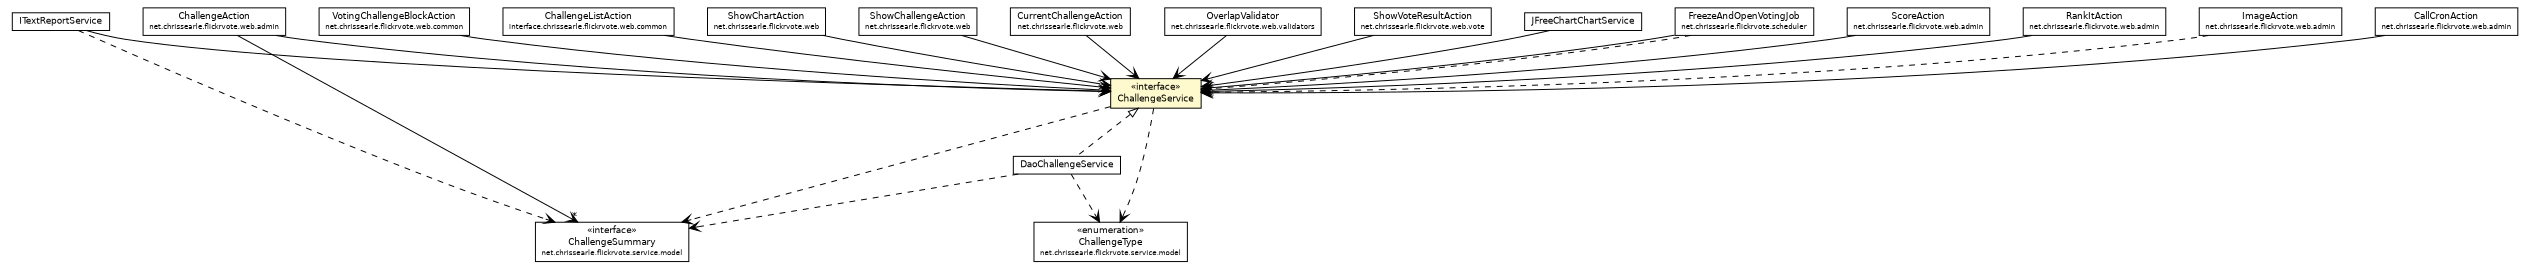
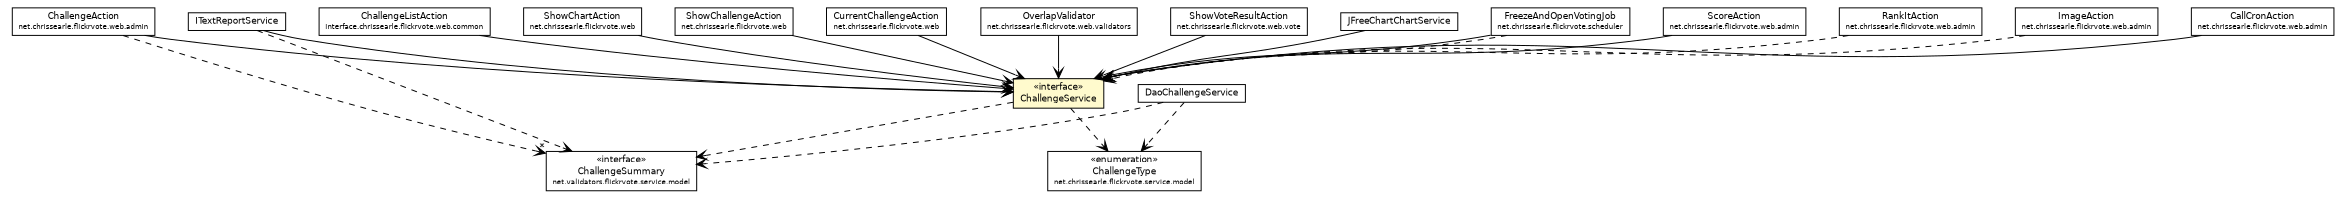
node "VotingChallengeBlockAction": removed
edge "RankItAction" -> "ChallengeService": style solid -> dashed
edge "ChallengeAction" -> "ChallengeSummary": style solid -> dashed
edge "DaoChallengeService" -> "ChallengeService": removed
node "ChallengeSummary": text "net.chrissearle.flickrvote.service.model" -> "net.validators.flickrvote.service.model"
